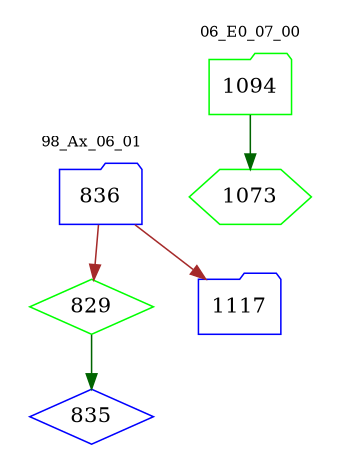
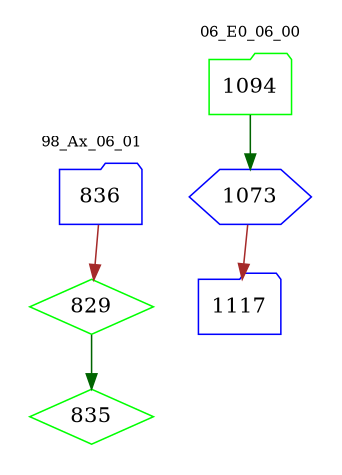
cluster "06_E0_07_00": label "06_E0_07_00" -> "06_E0_06_00"
node "1073": color green -> blue
edge "836" -> "1117": now "1073" -> "1117"
node "835": color blue -> green
